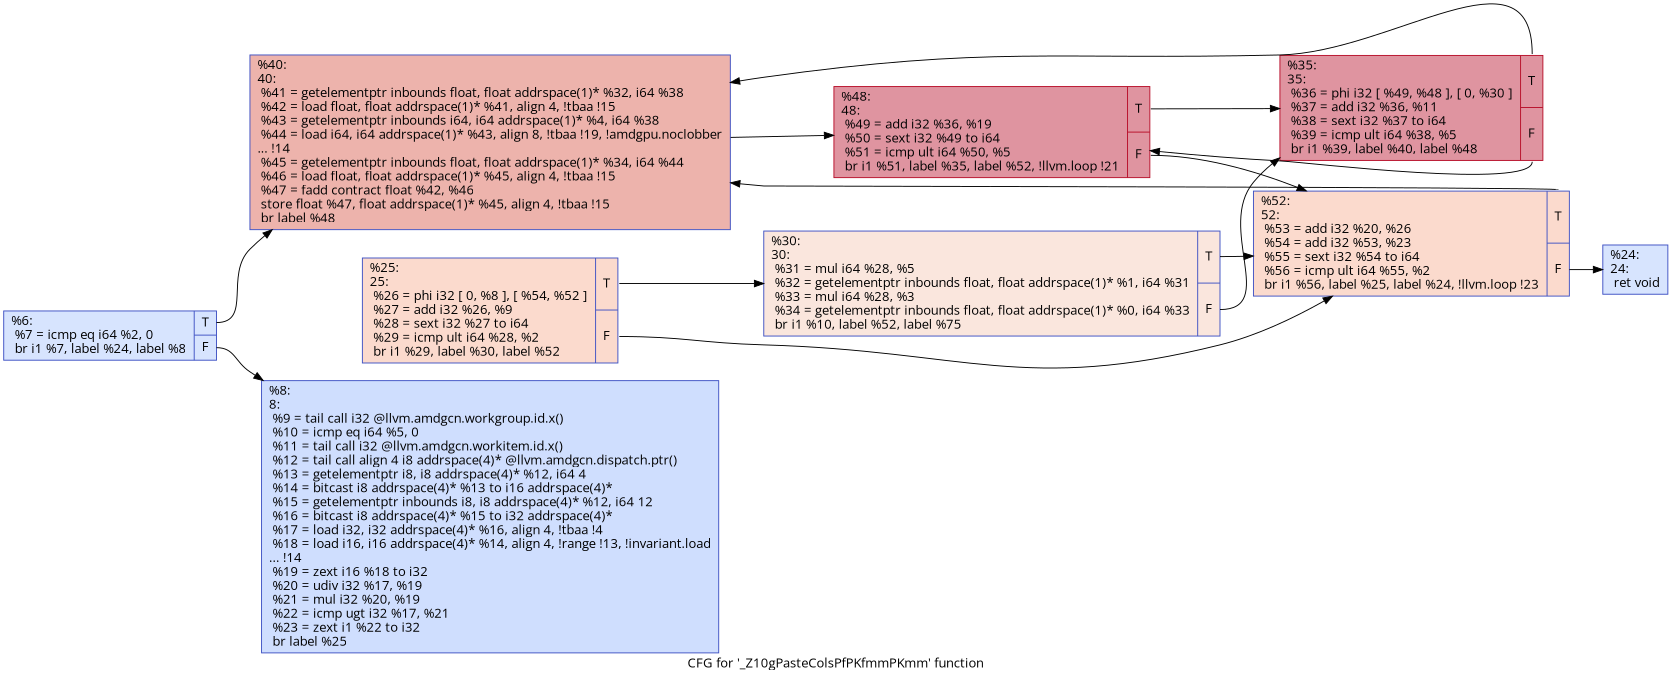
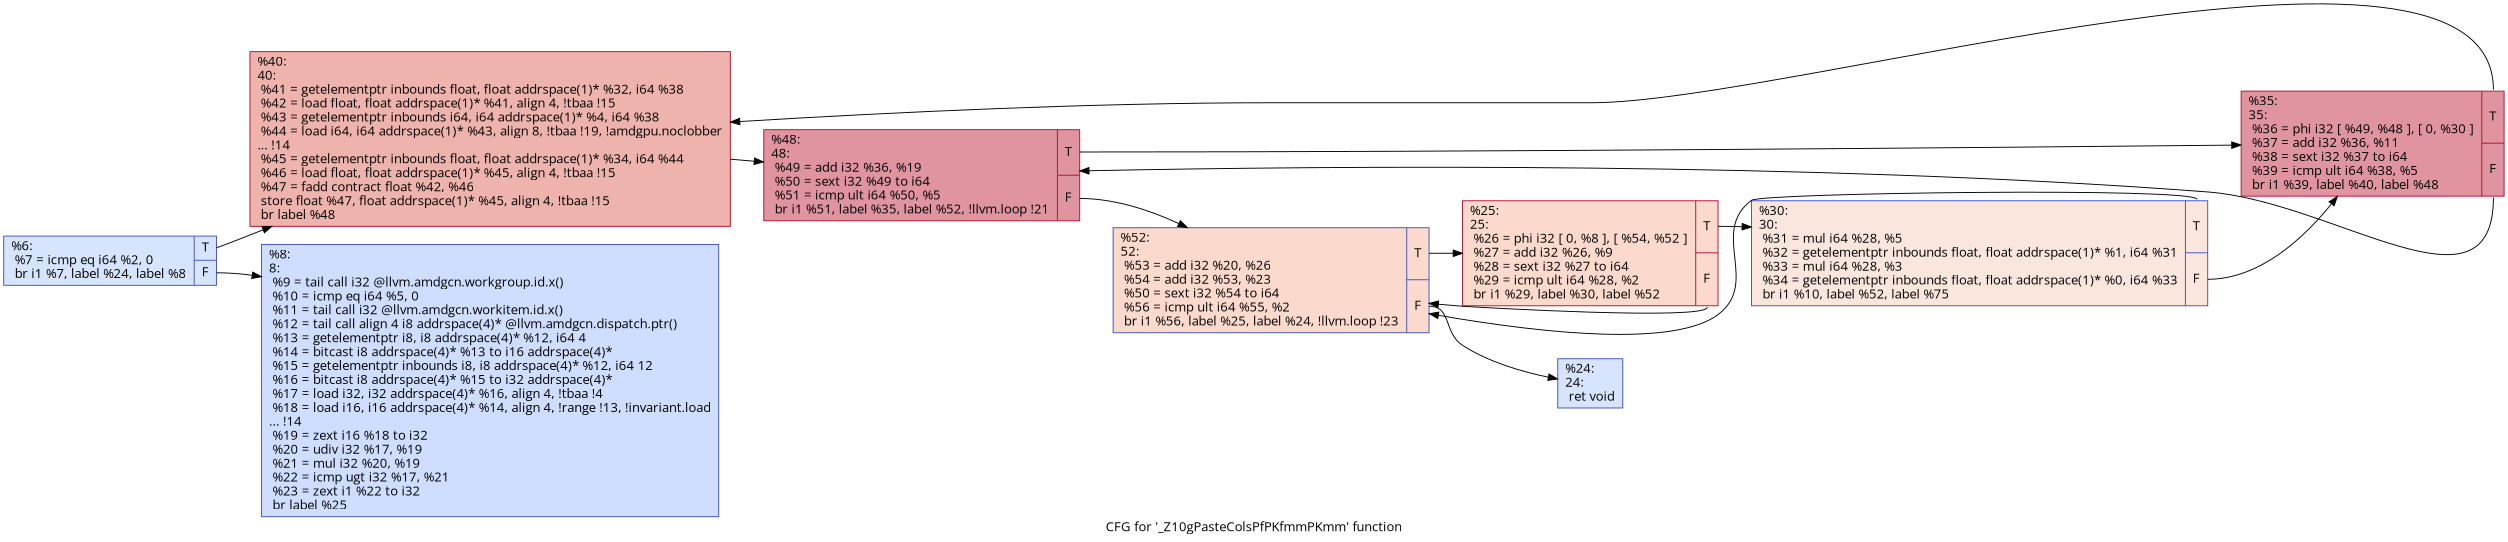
node "%40:": color #3d50c3ff -> #b70d28ff
edge "%52:" -> "%40:": now "%52:" -> "%25:"
node "%52:": text "%55 = sext i32 %54 to i64" -> "%50 = sext i32 %54 to i64"
node "%25:": color #3d50c3ff -> #b70d28ff
